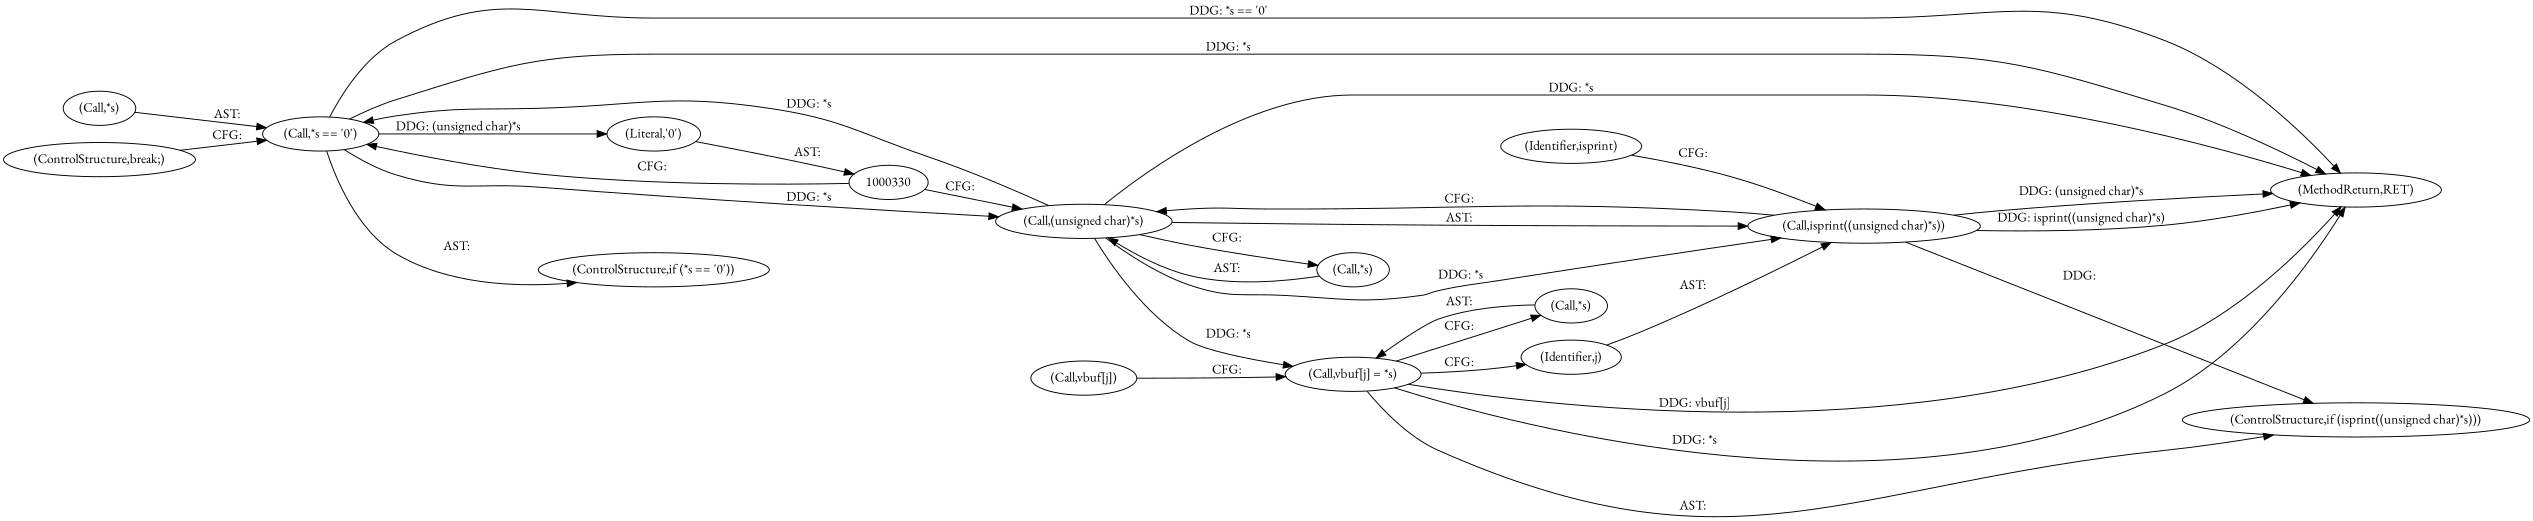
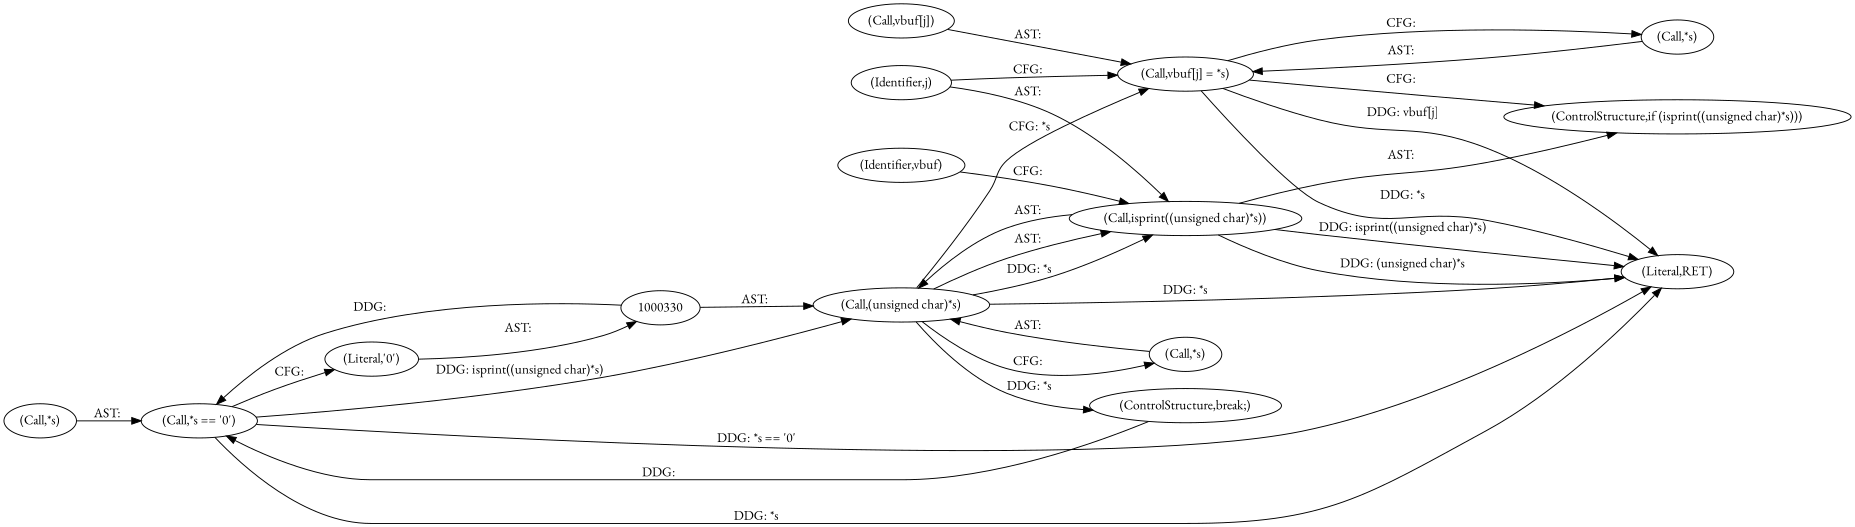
edge "(Call,(unsigned char)*s)" -> "(Call,*s == '0')": now "(Call,(unsigned char)*s)" -> "(ControlStructure,break;)"
edge "(Call,*s == '0')" -> "(Literal,'0')": label "DDG: (unsigned char)*s" -> "CFG: "
edge "(ControlStructure,break;)" -> "(Call,*s == '0')": label "CFG: " -> "DDG: "
node "(Identifier,isprint)": label "(Identifier,isprint)" -> "(Identifier,vbuf)"
edge "1000330" -> "(Call,*s == '0')": label "CFG: " -> "DDG: "
edge "1000330" -> "(Call,(unsigned char)*s)": label "CFG: " -> "AST: "
node "(MethodReturn,RET)": label "(MethodReturn,RET)" -> "(Literal,RET)"
edge "(Call,*s == '0')" -> "(Call,(unsigned char)*s)": label "DDG: *s" -> "DDG: isprint((unsigned char)*s)"
edge "(Call,isprint((unsigned char)*s))" -> "(Call,(unsigned char)*s)": label "CFG: " -> "AST: "
node "(ControlStructure,if (*s == '0'))": removed
edge "(Call,isprint((unsigned char)*s))" -> "(ControlStructure,if (isprint((unsigned char)*s)))": label "DDG: " -> "AST: "
edge "(Call,(unsigned char)*s)" -> "(Call,vbuf[j] = *s)": label "DDG: *s" -> "CFG: *s"
edge "(Call,vbuf[j])" -> "(Call,vbuf[j] = *s)": label "CFG: " -> "AST: "
edge "(Call,vbuf[j] = *s)" -> "(Identifier,j)": reversed
edge "(Call,vbuf[j] = *s)" -> "(ControlStructure,if (isprint((unsigned char)*s)))": label "AST: " -> "CFG: "
